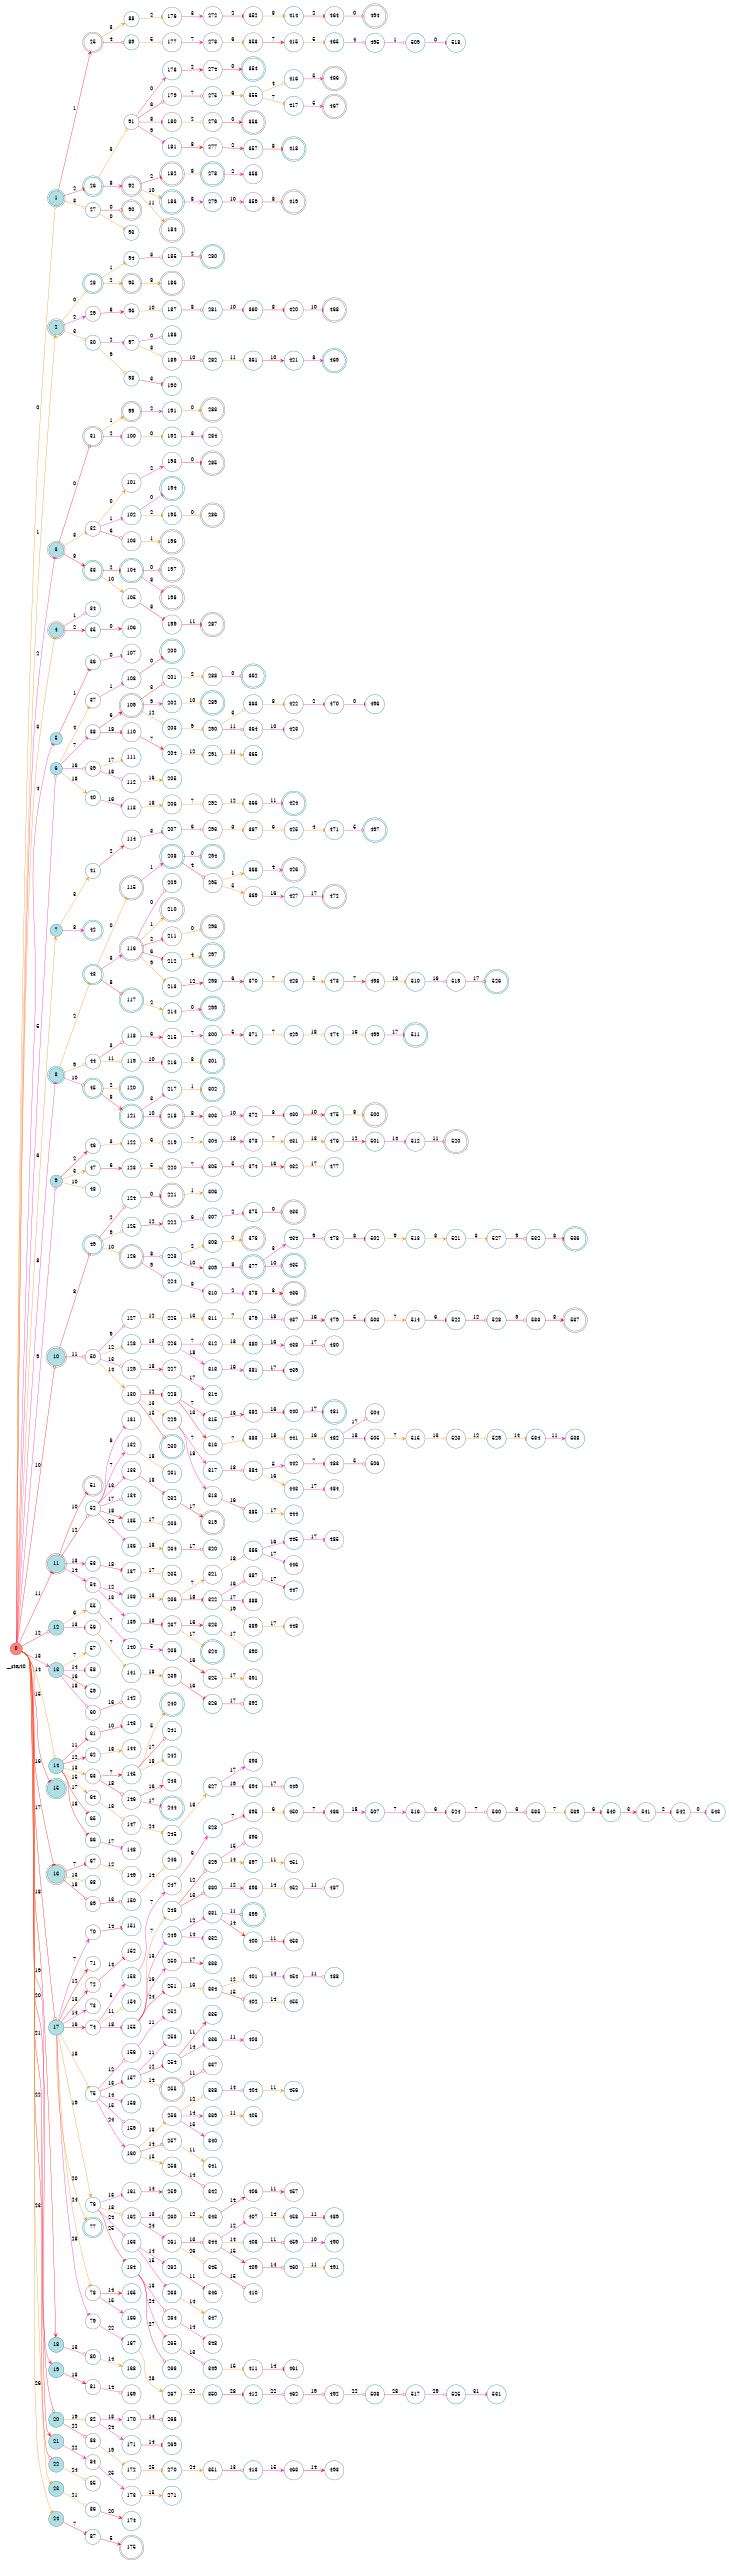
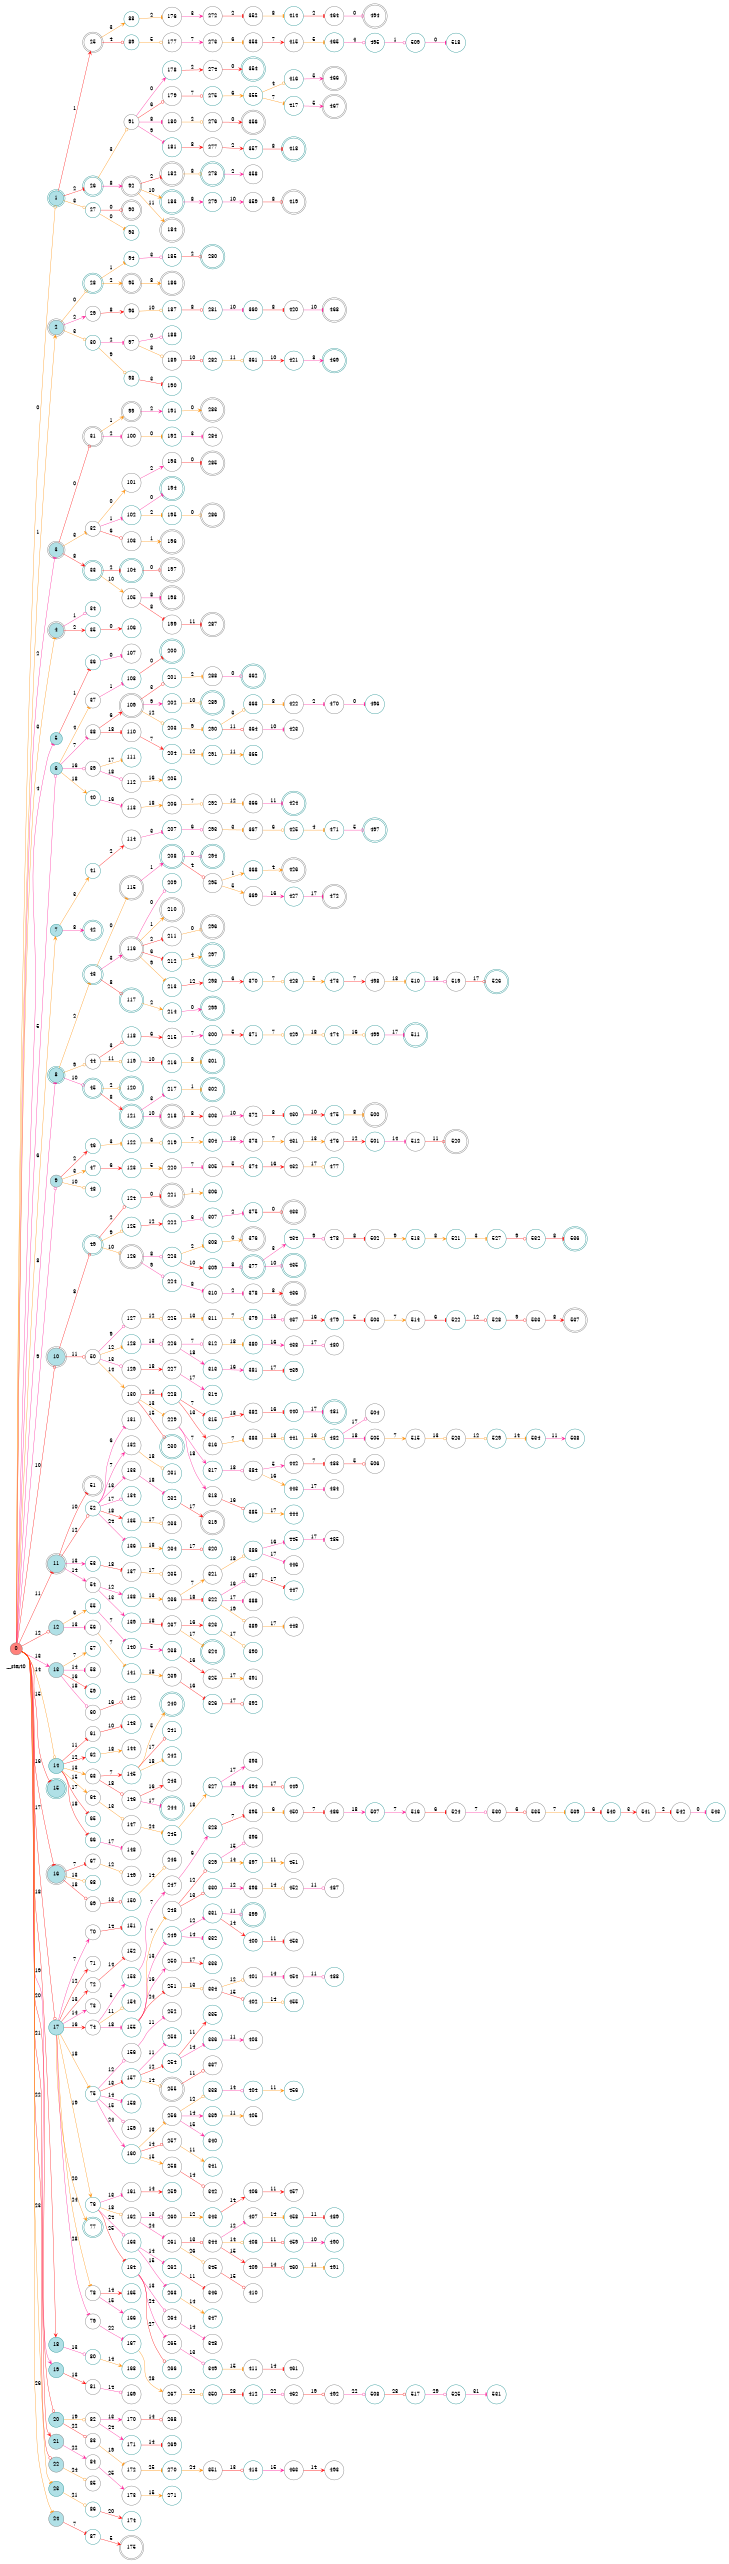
edge "104" -> "198": now "105" -> "198"
edge "368" -> "426": color deeppink -> darkorange
